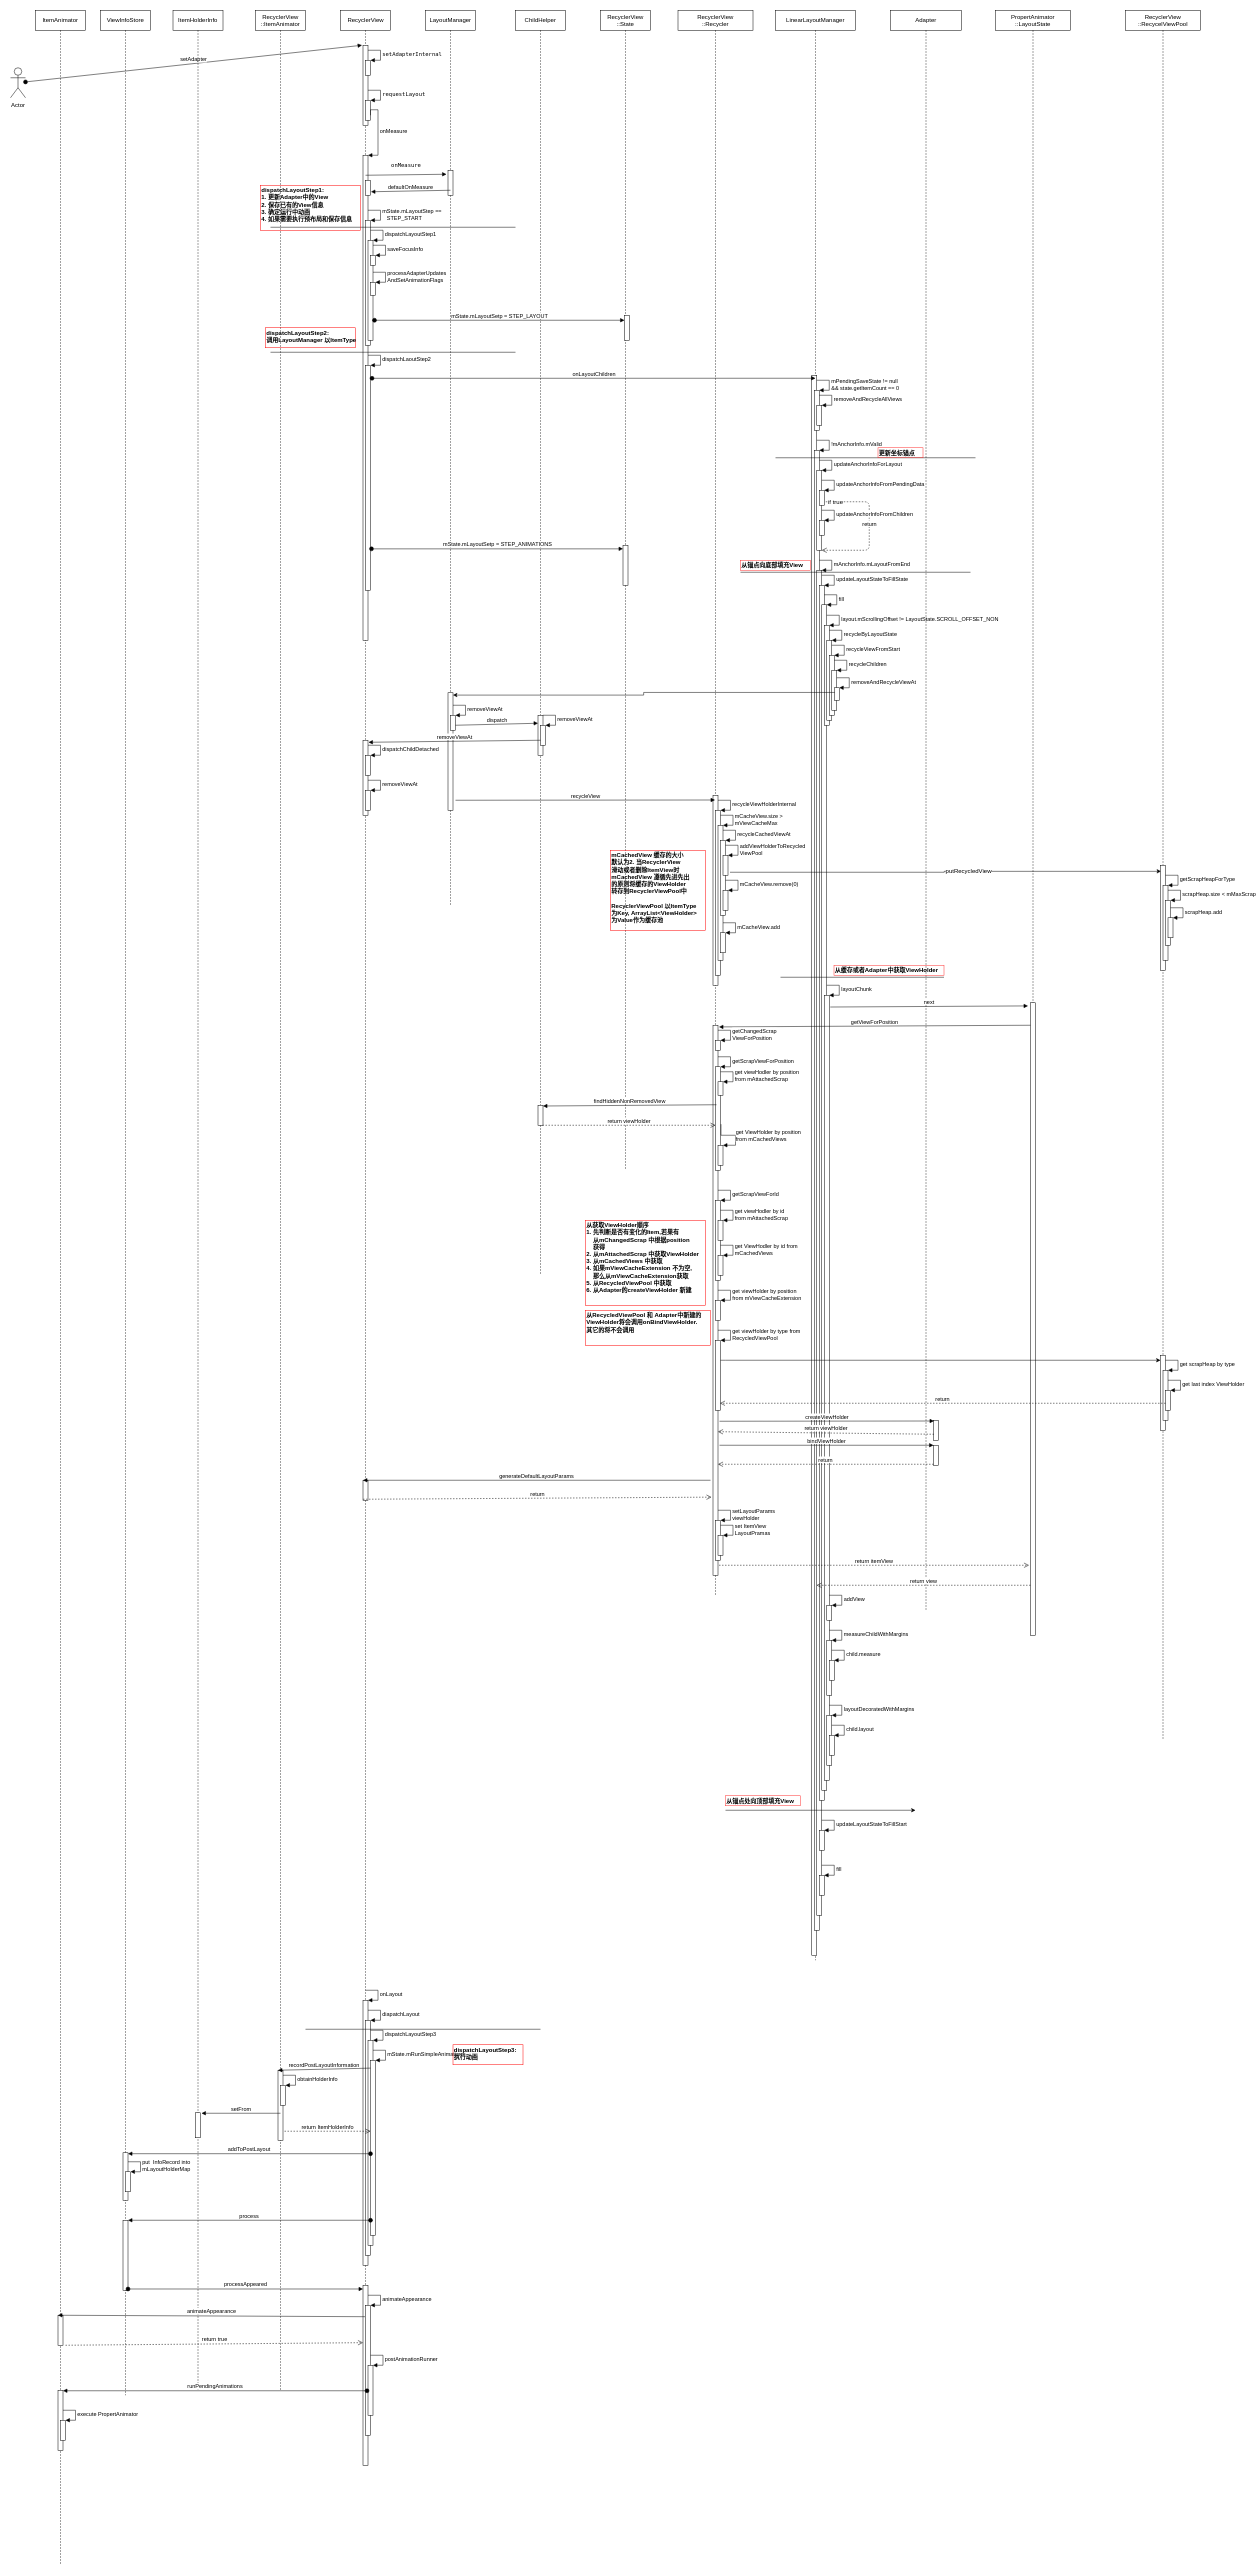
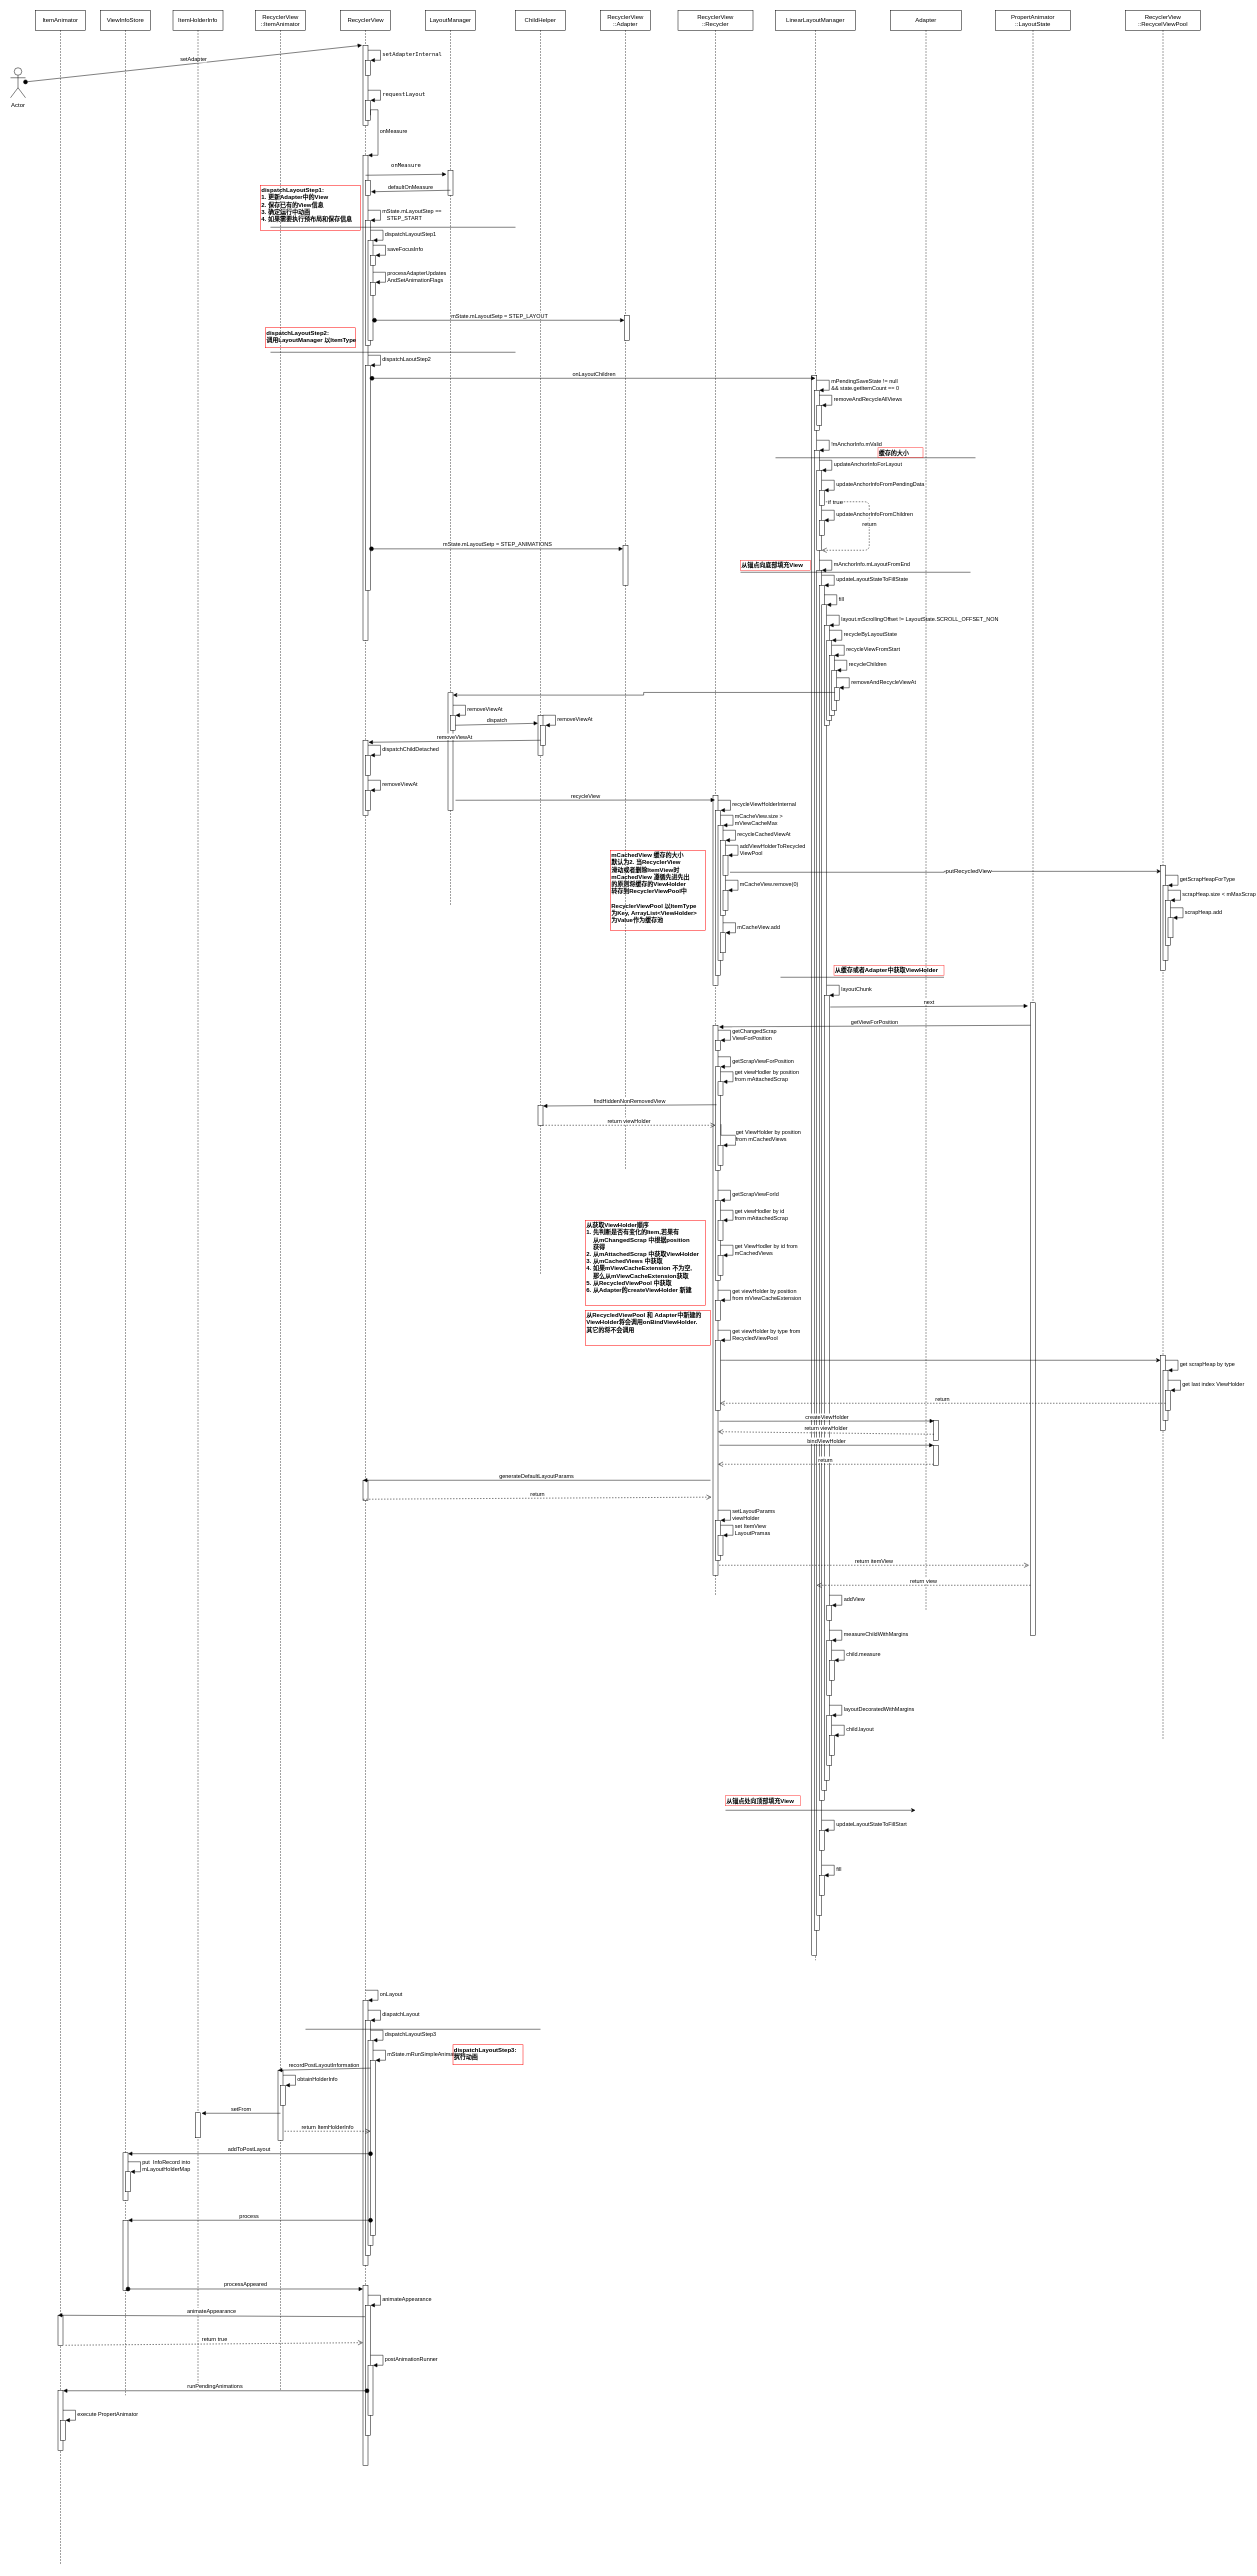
node "RecyclerView ::State": label "RecyclerView ::State" -> "RecyclerView ::Adapter"
node "更新坐标锚点": label "更新坐标锚点" -> "缓存的大小"
